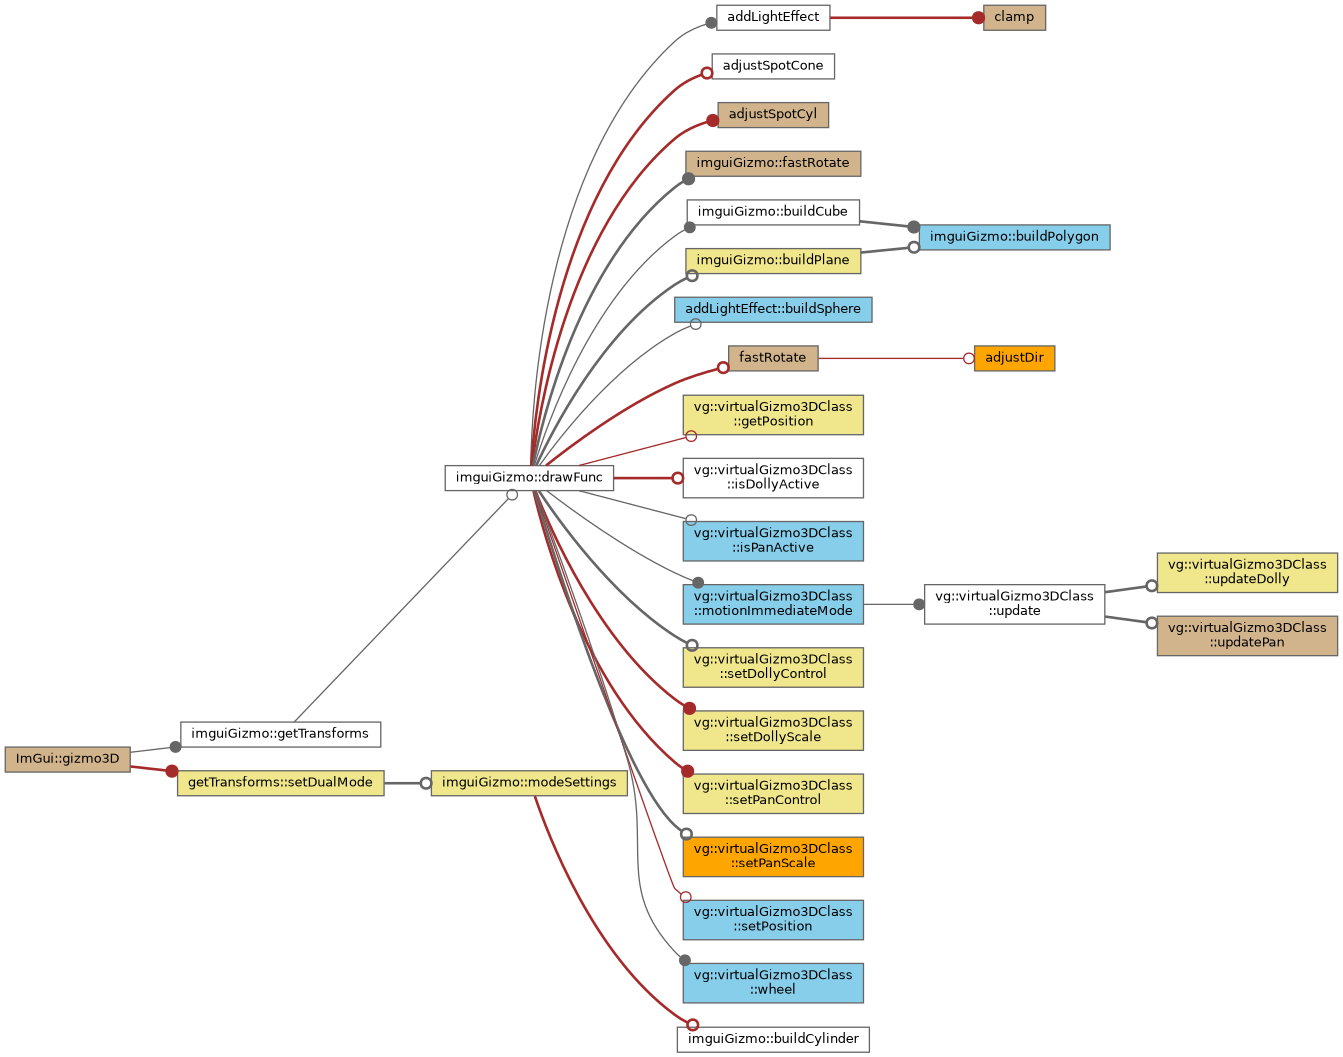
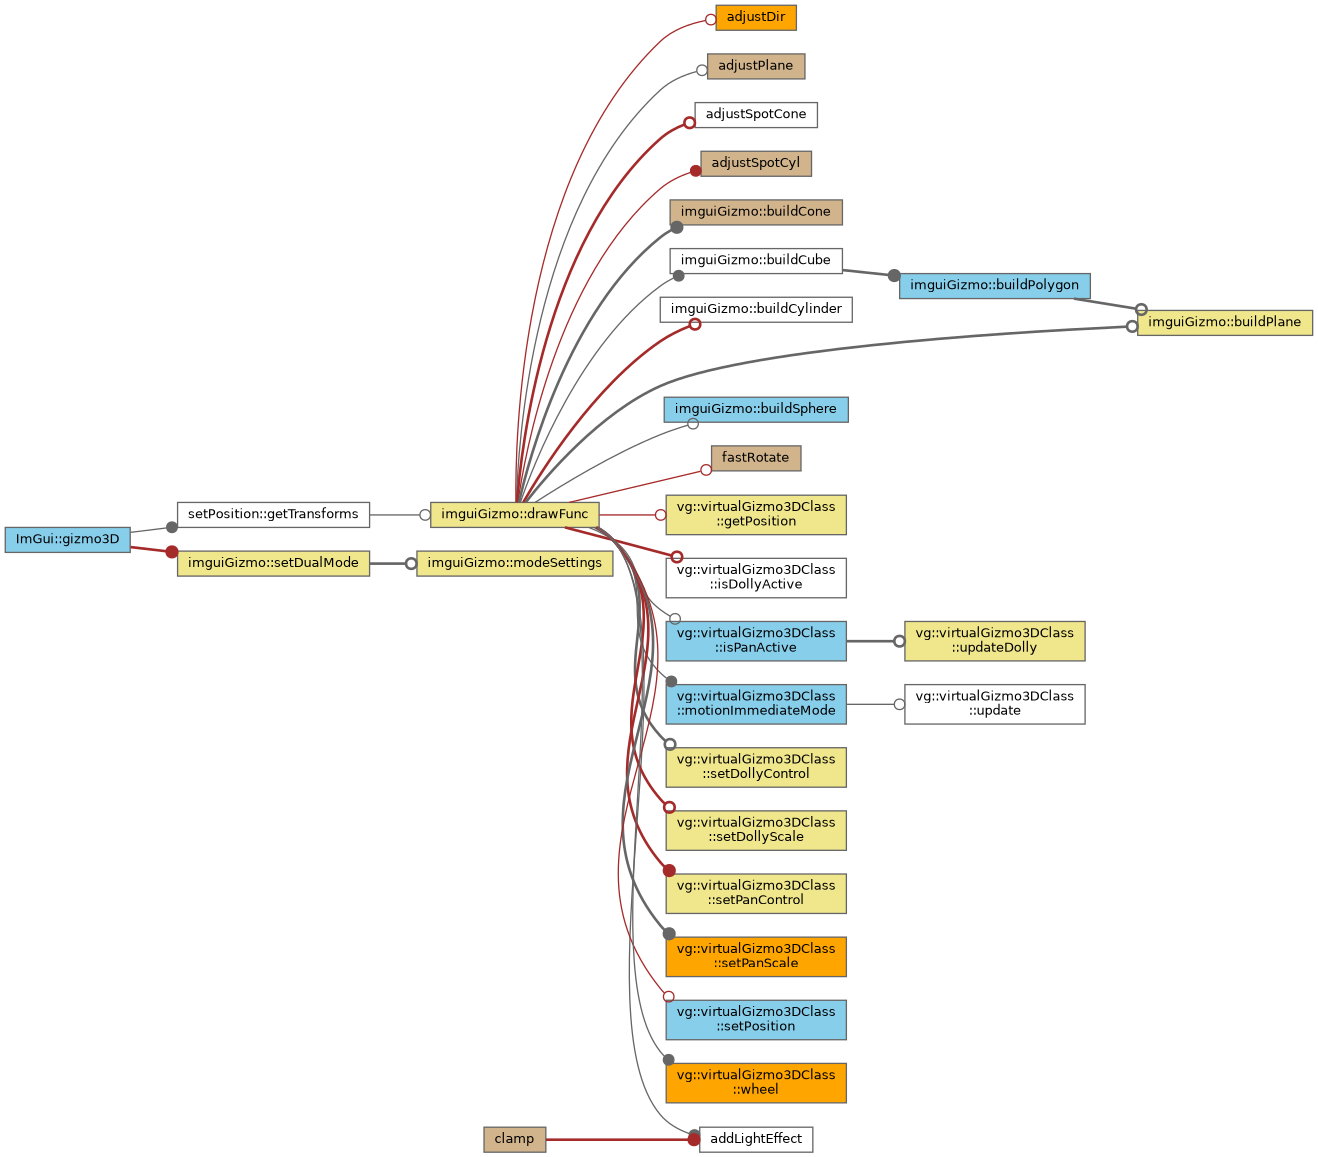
edge "addLightEffect" -> "clamp": reversed
node "adjustPlane": added
node "imguiGizmo::fastRotate": label "imguiGizmo::fastRotate" -> "imguiGizmo::buildCone"
edge "imguiGizmo::buildPlane" -> "imguiGizmo::buildPolygon": reversed
edge "imguiGizmo::drawFunc" -> "adjustSpotCyl": style bold -> solid
node "addLightEffect::buildSphere": label "addLightEffect::buildSphere" -> "imguiGizmo::buildSphere"
edge "fastRotate" -> "adjustDir": now "imguiGizmo::drawFunc" -> "adjustDir"
edge "imguiGizmo::drawFunc" -> "fastRotate": style bold -> solid
node "imguiGizmo::drawFunc": fillcolor white -> khaki
edge "vg::virtualGizmo3DClass ::update" -> "vg::virtualGizmo3DClass ::updateDolly": now "vg::virtualGizmo3DClass ::isPanActive" -> "vg::virtualGizmo3DClass ::updateDolly"
edge "vg::virtualGizmo3DClass ::motionImmediateMode" -> "vg::virtualGizmo3DClass ::update": arrowhead dot -> odot
edge "imguiGizmo::drawFunc" -> "vg::virtualGizmo3DClass ::setDollyScale": arrowhead dot -> odot
node "vg::virtualGizmo3DClass ::updatePan": removed
edge "imguiGizmo::drawFunc" -> "vg::virtualGizmo3DClass ::setPanScale": arrowhead odot -> dot
node "imguiGizmo::getTransforms": label "imguiGizmo::getTransforms" -> "setPosition::getTransforms"
node "ImGui::gizmo3D": fillcolor tan -> skyblue
node "getTransforms::setDualMode": label "getTransforms::setDualMode" -> "imguiGizmo::setDualMode"
edge "imguiGizmo::modeSettings" -> "imguiGizmo::buildCylinder": now "imguiGizmo::drawFunc" -> "imguiGizmo::buildCylinder"
node "vg::virtualGizmo3DClass ::wheel": fillcolor skyblue -> orange
